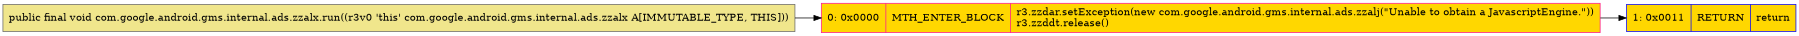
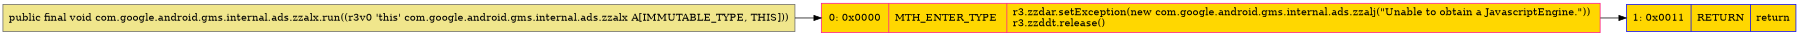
node "0: 0x0000": text "MTH_ENTER_BLOCK" -> "MTH_ENTER_TYPE"
